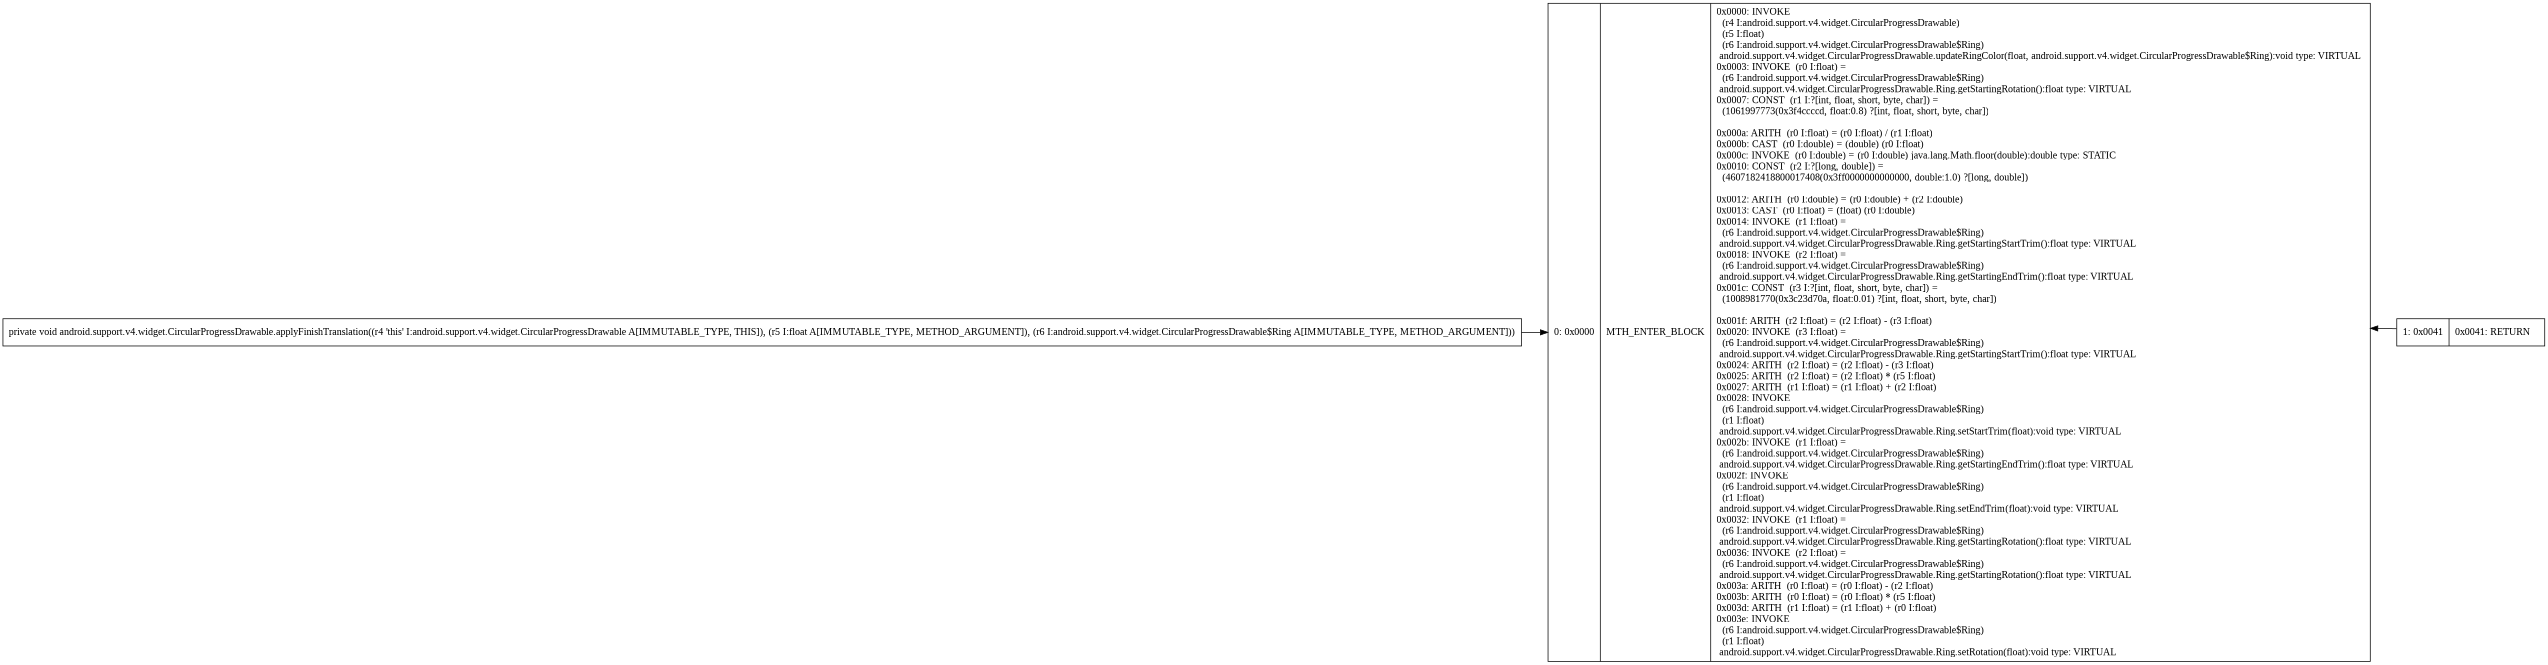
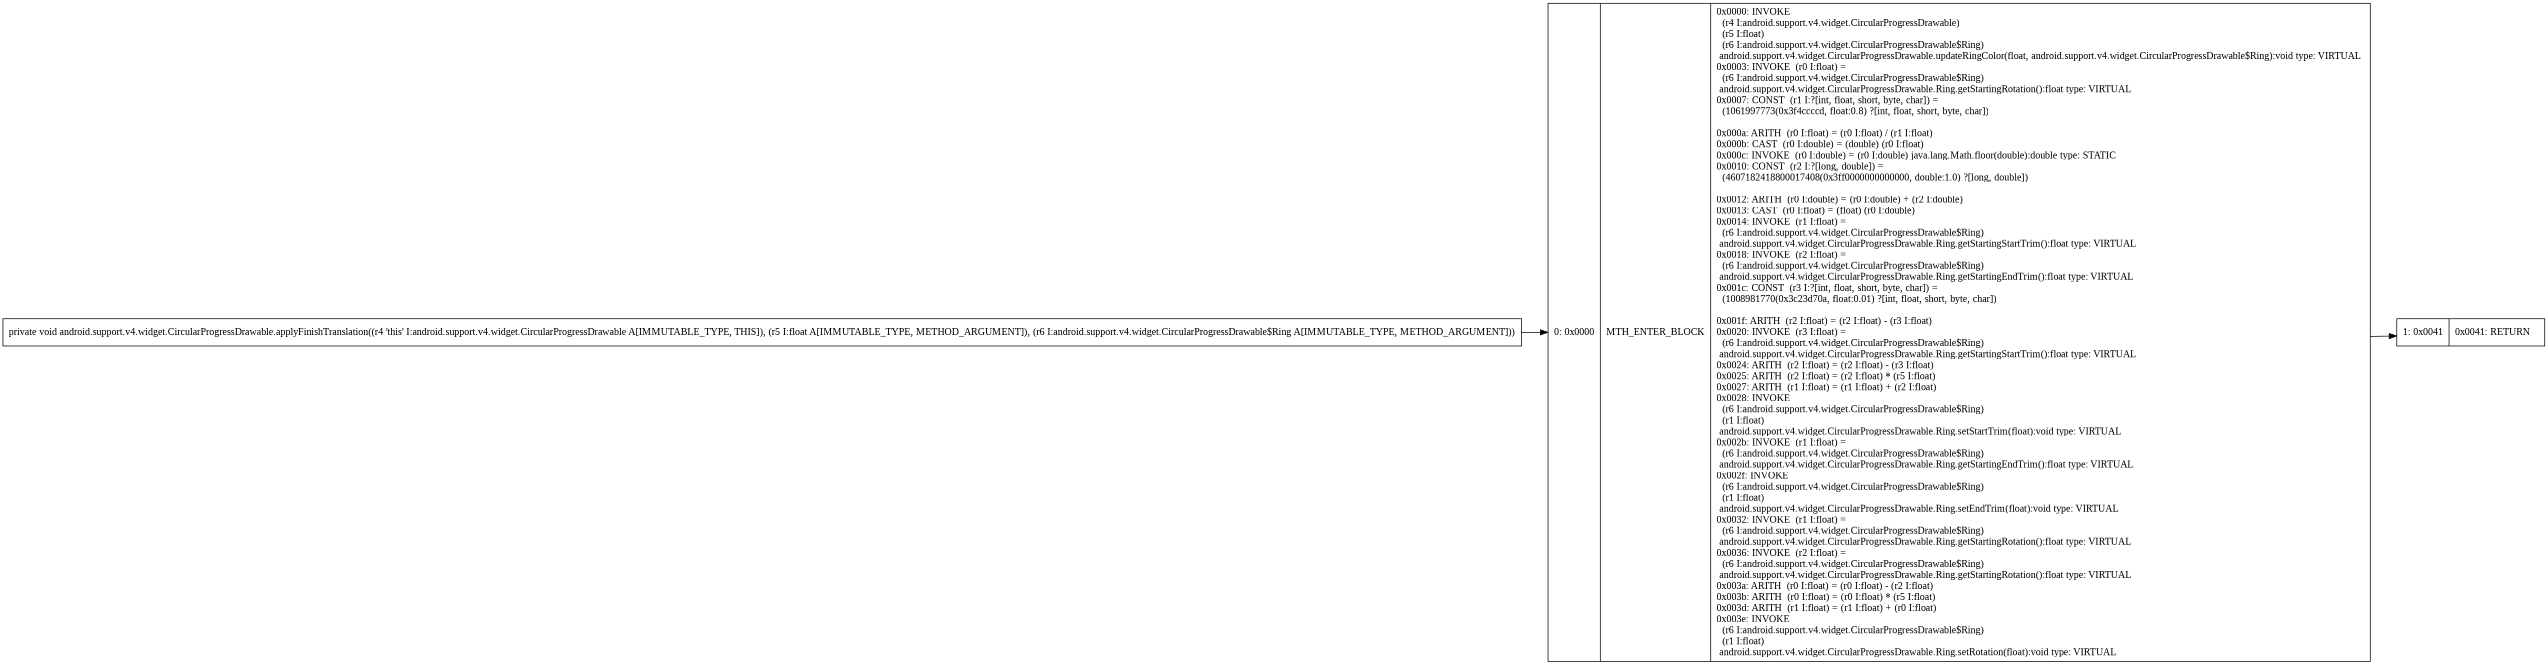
edge "1: 0x0041" -> "0: 0x0000": reversed
